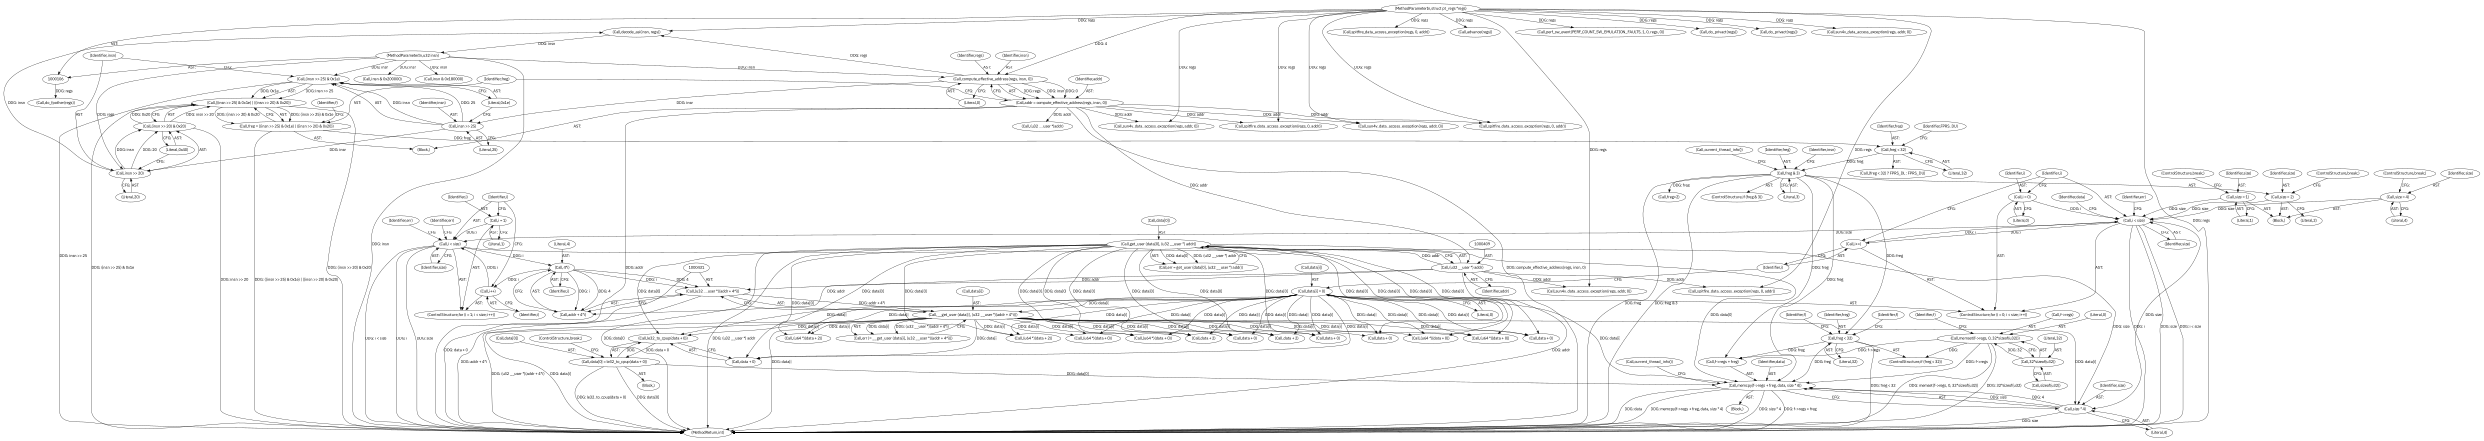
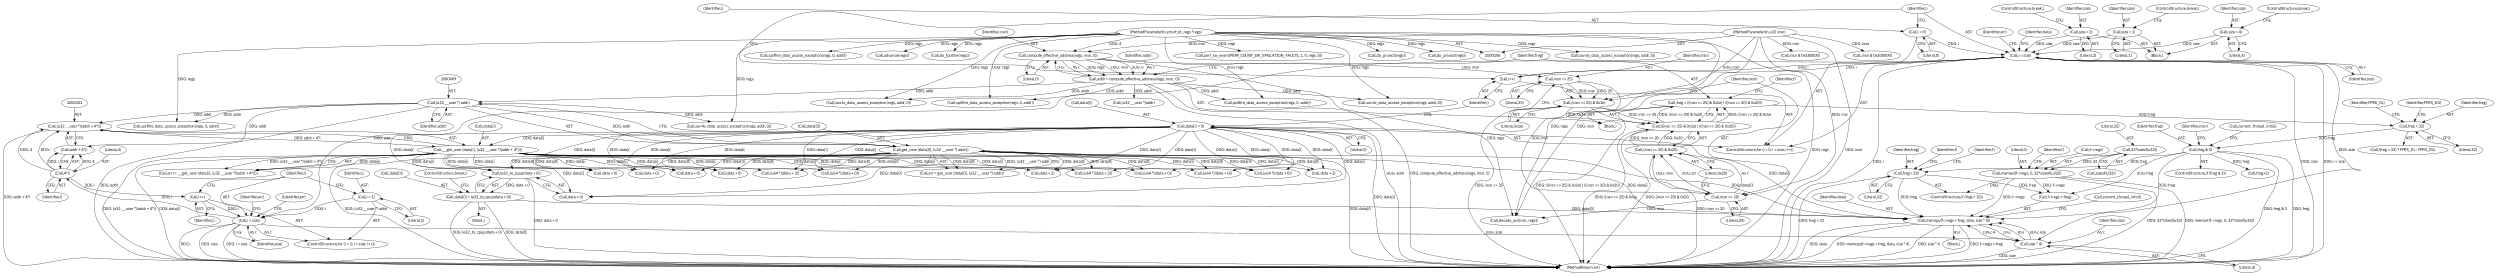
edge "(Call,decode_asi(insn, regs))" -> "(MethodParameterIn,u32 insn)": reversed
node "(Identifier,regs)": removed
edge "1000106" -> "(Call,do_fpother(regs))": now "(MethodParameterIn,struct pt_regs *regs)" -> "(Call,do_fpother(regs))"
node "(Identifier,FPRS_DL)": added
edge "(MethodParameterIn,u32 insn)" -> "(Call,insn >> 20)": label "DDG: regs" -> "DDG: insn"
node "(Literal,0x40)": label "(Literal,0x40)" -> "(Literal,0x20)"
edge "(Call,freg & 3)" -> "(Call,size = 2)": now "(Literal,2)" -> "(Call,size = 2)"
node "(Literal,3)": removed
edge "(Call,__get_user (data[i], (u32 __user *)(addr + 4*i)))" -> "(Call,(u32 __user *)(addr + 4*i))": label "CFG: " -> "DDG: "
edge "(Call,__get_user (data[i], (u32 __user *)(addr + 4*i)))" -> "(Call,size * 4)": now "(Call,__get_user (data[i], (u32 __user *)(addr + 4*i)))" -> "(Call,memcpy(f->regs + freg, data, size * 4))"
edge "(Call,memset(f->regs, 0, 32*sizeof(u32)))" -> "(Call,32*sizeof(u32))": removed, label "CFG:"
edge "(Call,data[0] = le32_to_cpup(data + 0))" -> "(Call,le32_to_cpup(data + 0))": label "DDG: " -> "CFG: "
edge "1000431" -> "(MethodReturn,int)": now "(Call,le32_to_cpup(data + 0))" -> "(MethodReturn,int)"
